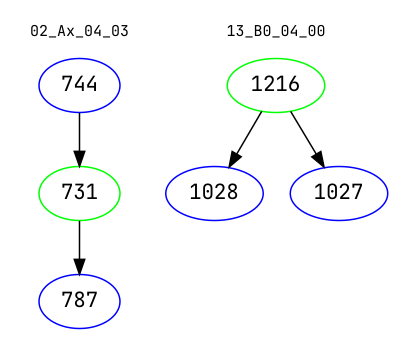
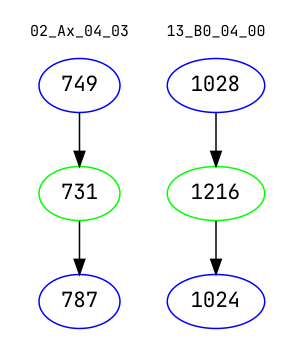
node "744": label "744" -> "749"
edge "1216" -> "1028": reversed
node "1027": label "1027" -> "1024"
